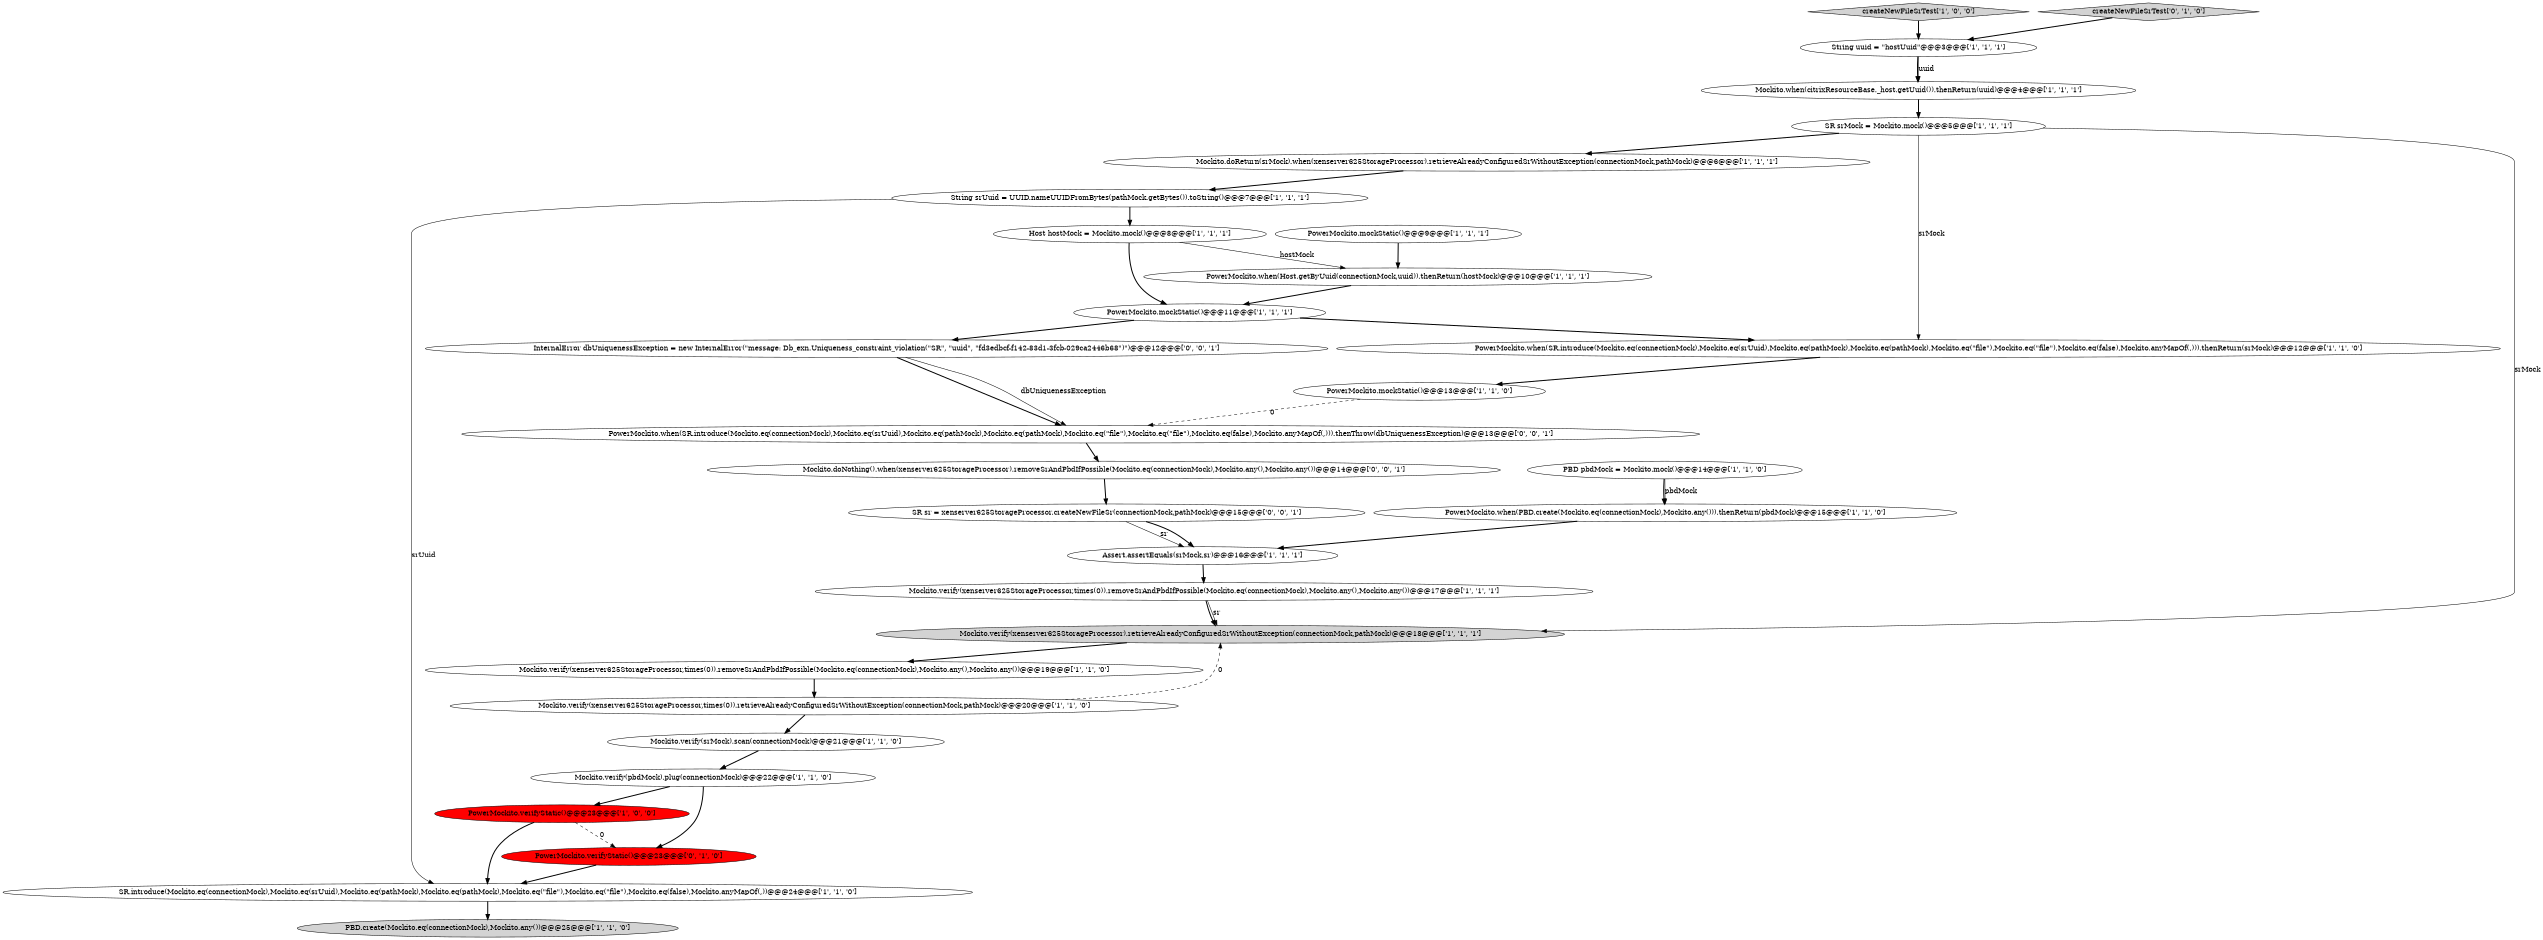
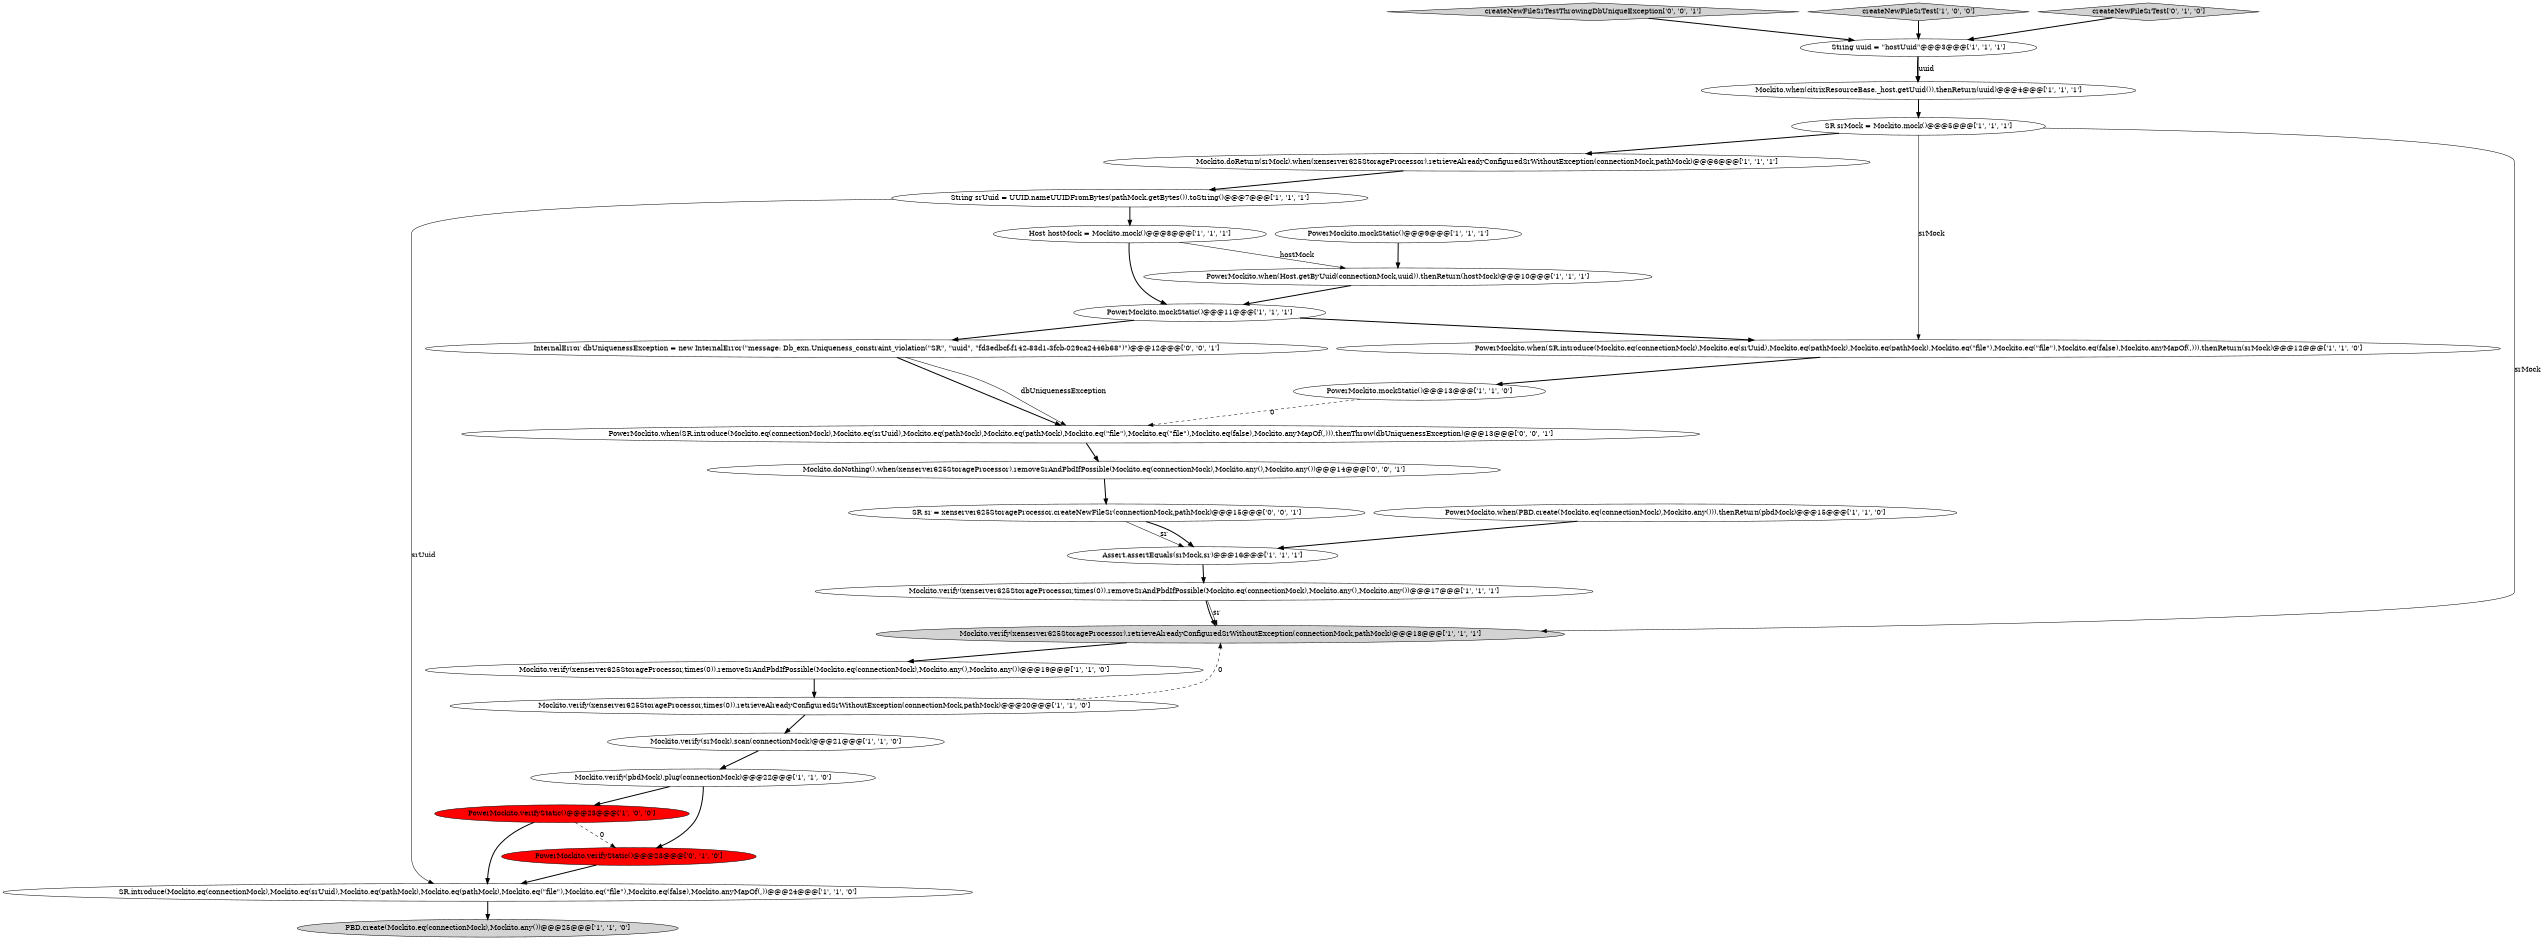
node "createNewFileSrTestThrowingDbUniqueException['0', '0', '1']": added
node "PBD pbdMock = Mockito.mock()@@@14@@@['1', '1', '0']": removed
